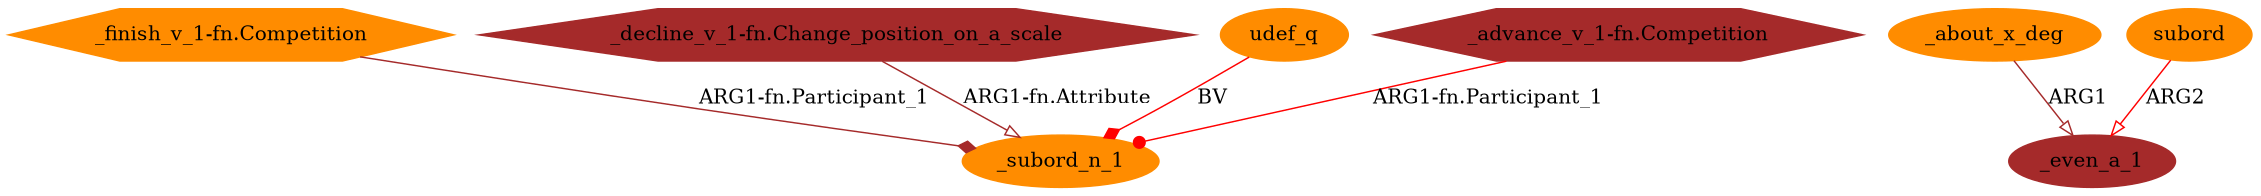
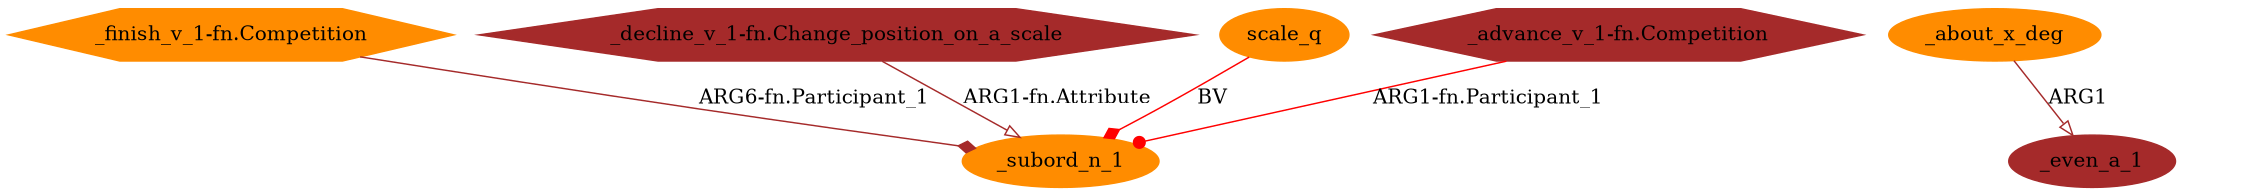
node "udef_q": label "udef_q" -> "scale_q"
node "subord": removed
edge "_finish_v_1-fn.Competition" -> "_subord_n_1": label "ARG1-fn.Participant_1" -> "ARG6-fn.Participant_1"
